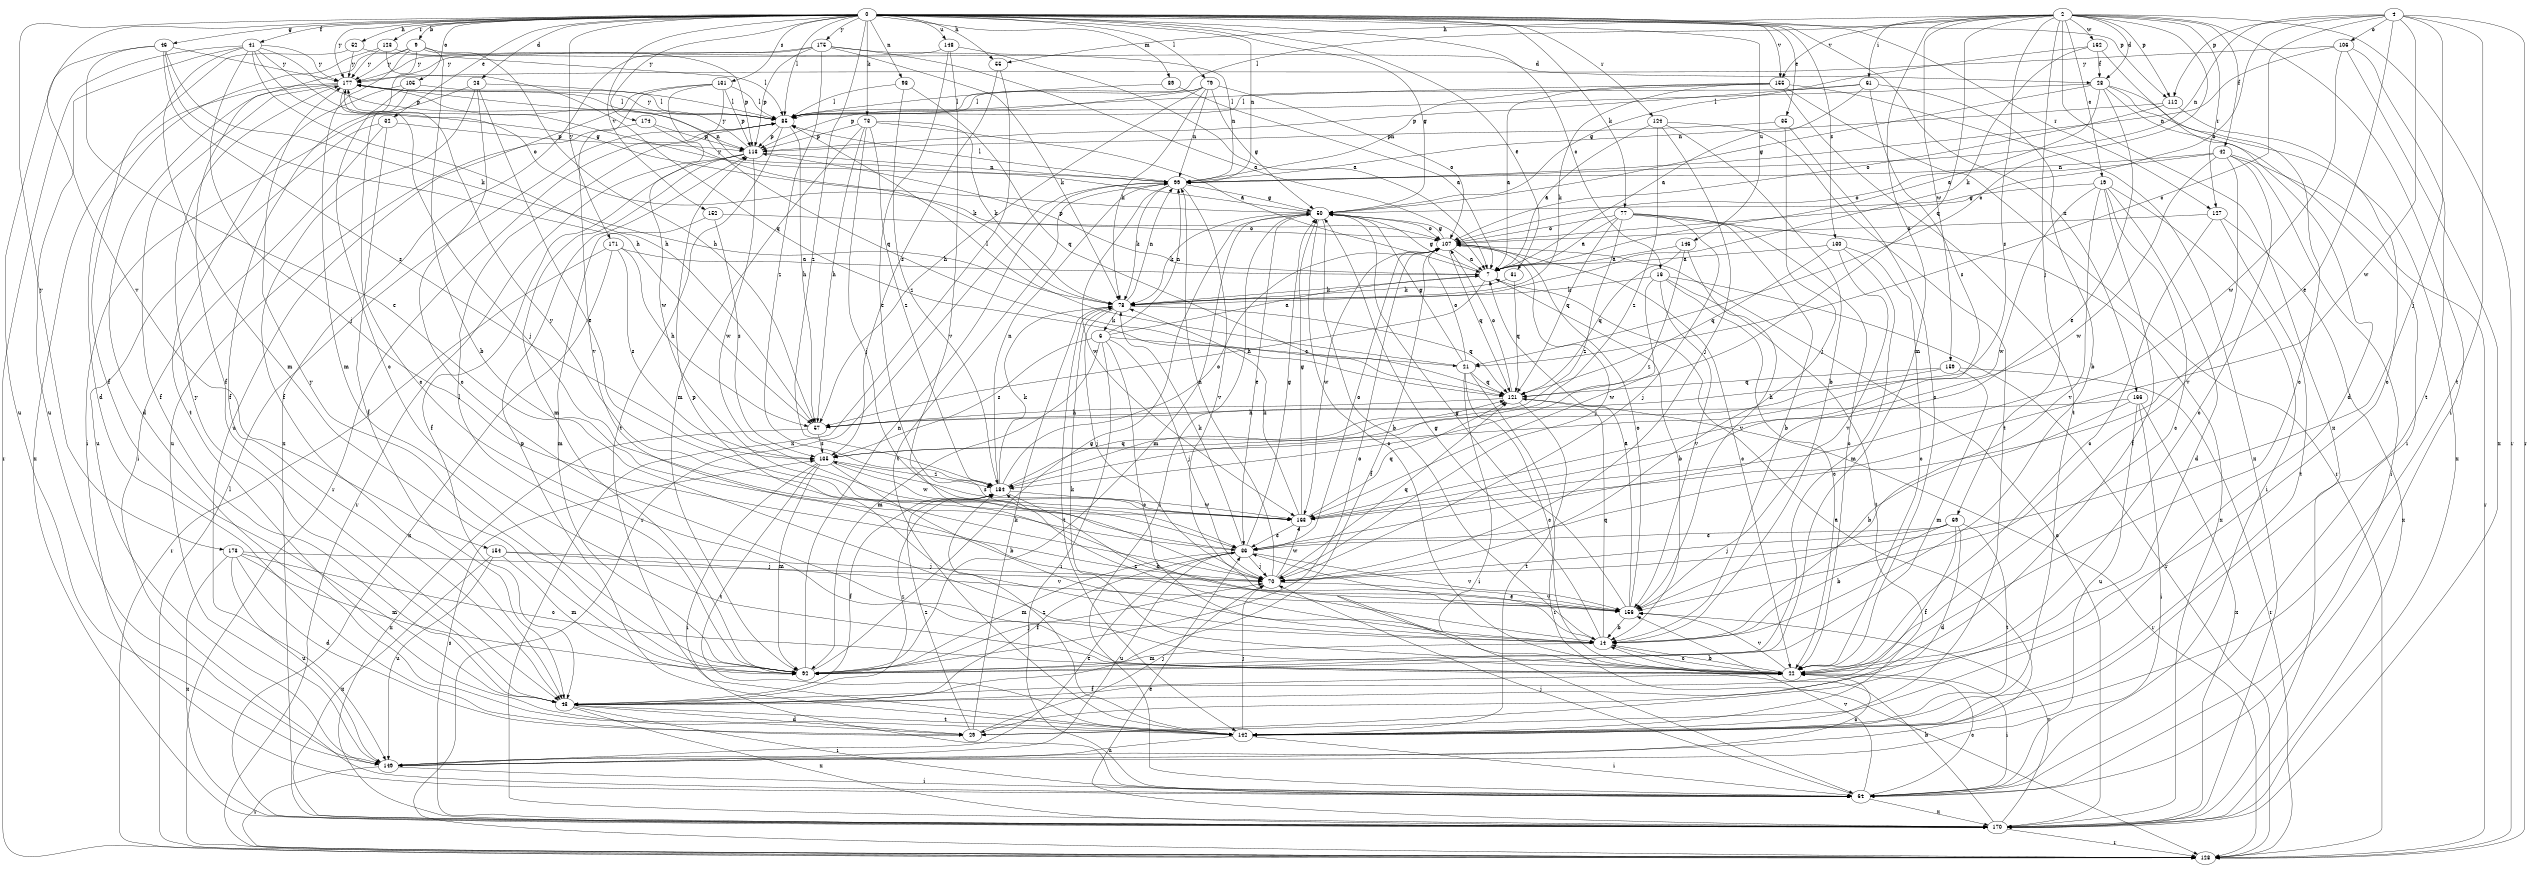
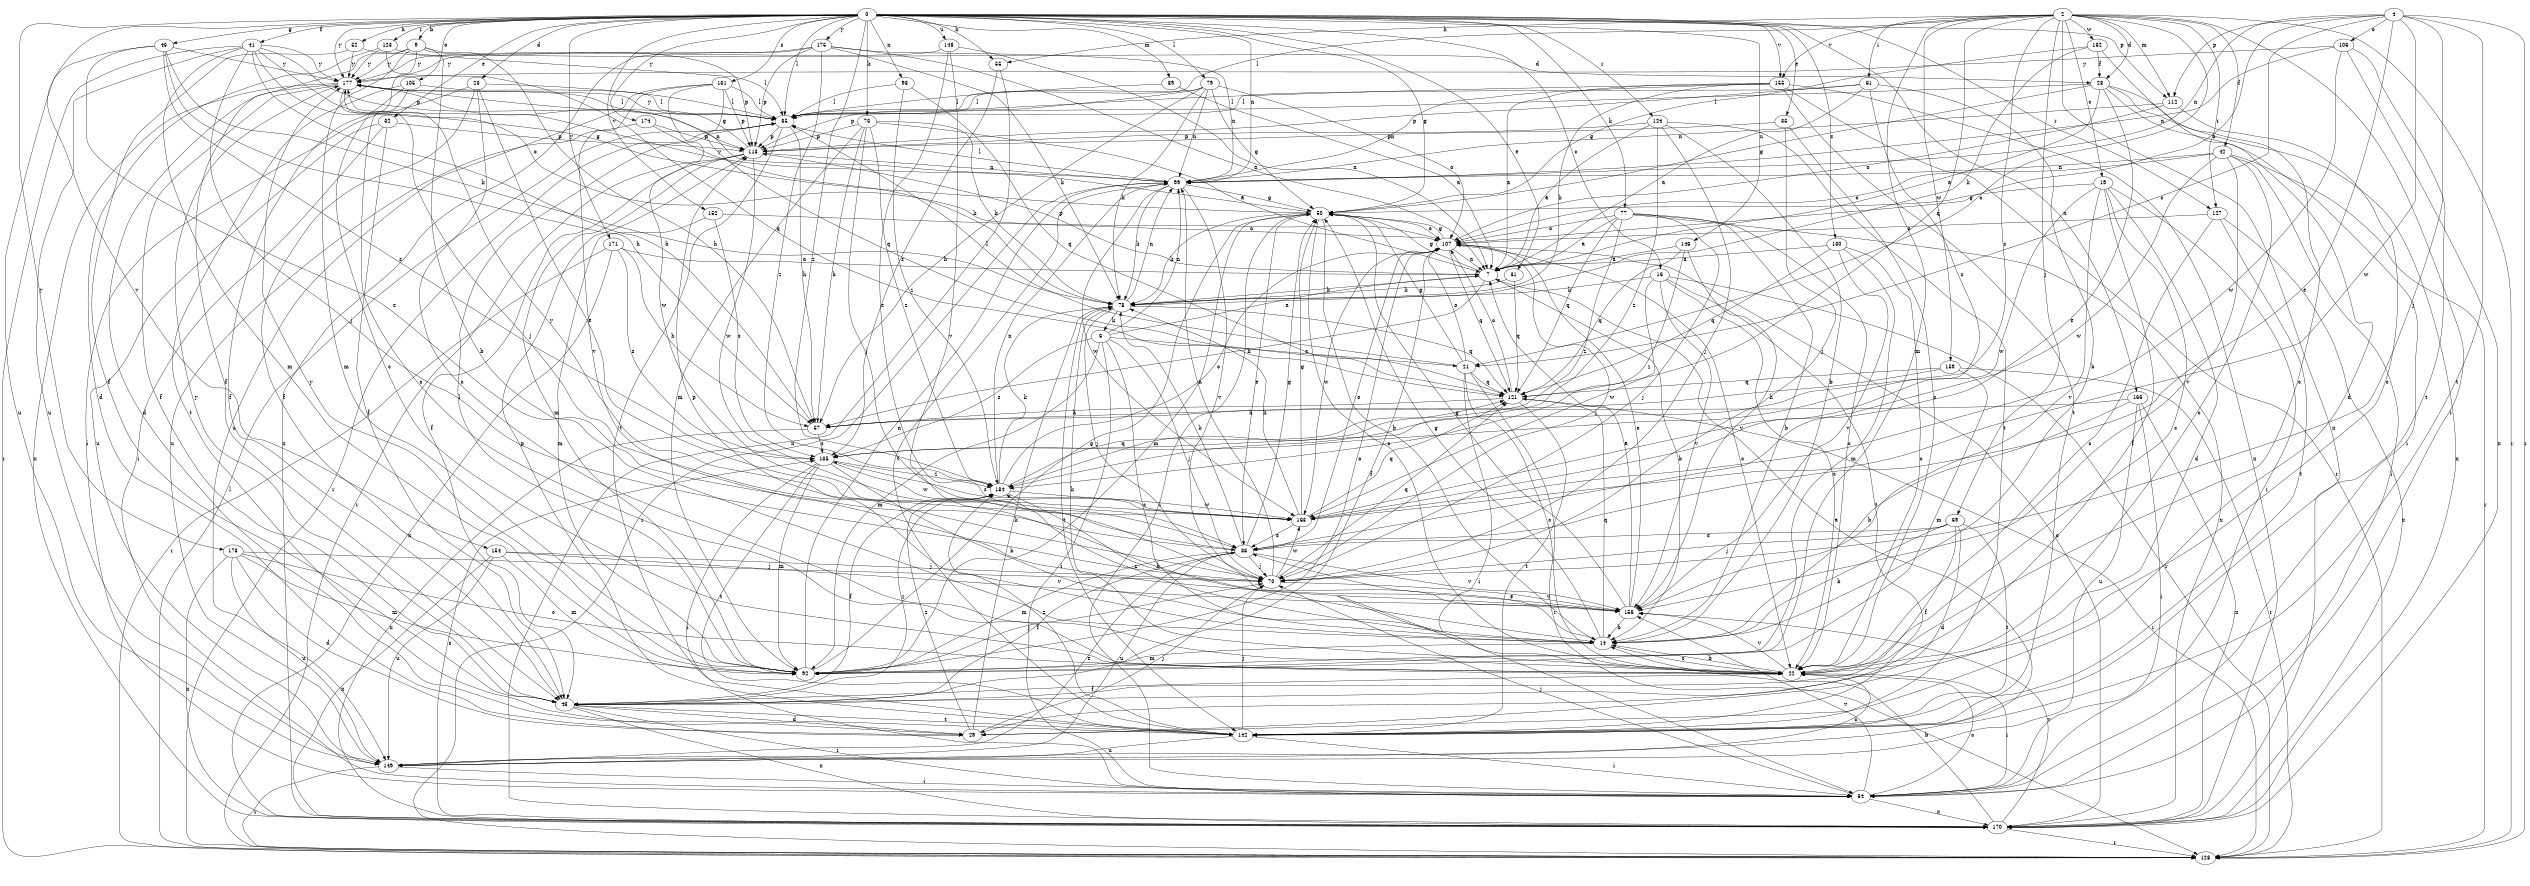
edge "2" -> "112": label "p" -> "m"
edge "113" -> "177": label "y" -> "g"
edge "124" -> "113": added, label "p"
edge "170" -> "36": removed, label "e"
